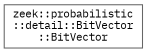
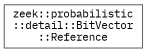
node "zeek::probabilistic ::detail::BitVector ::BitVector": label "zeek::probabilistic ::detail::BitVector ::BitVector" -> "zeek::probabilistic ::detail::BitVector ::Reference"
